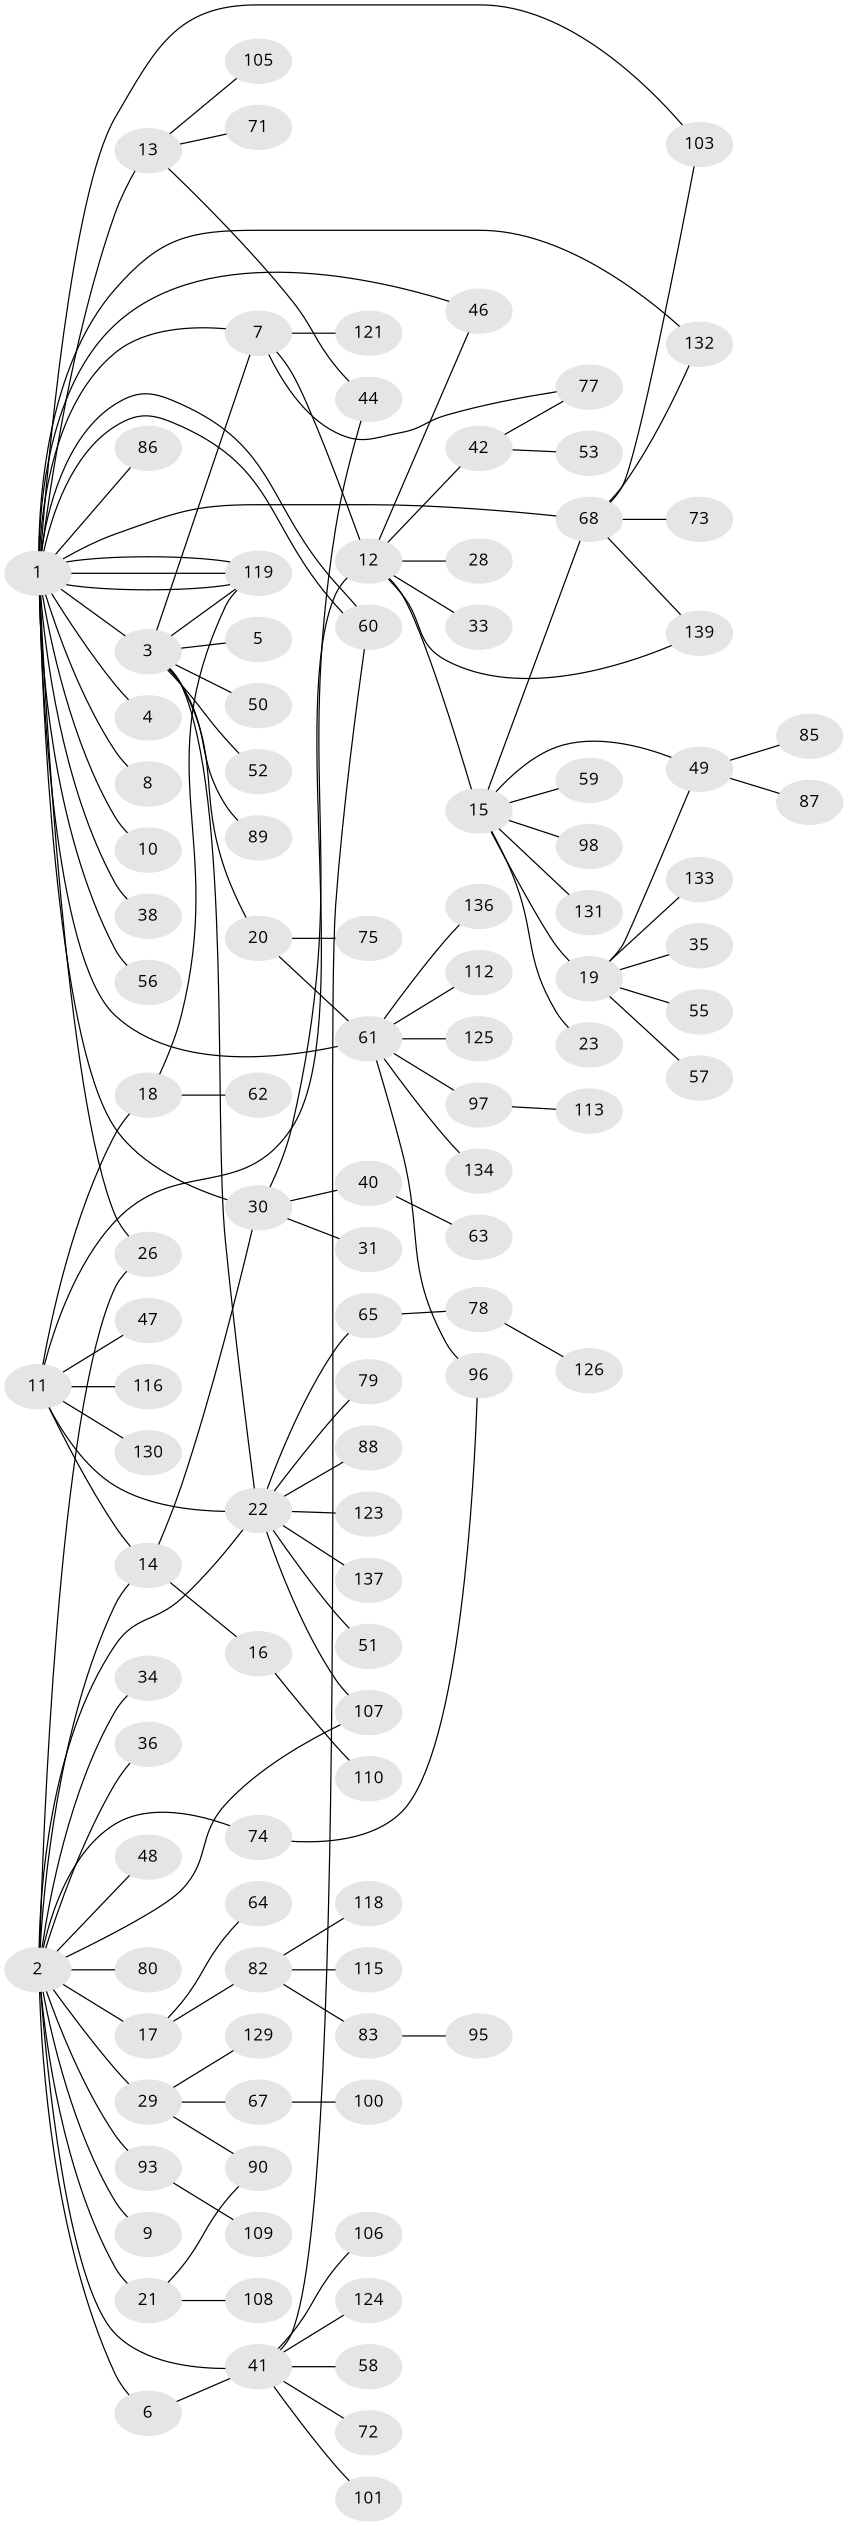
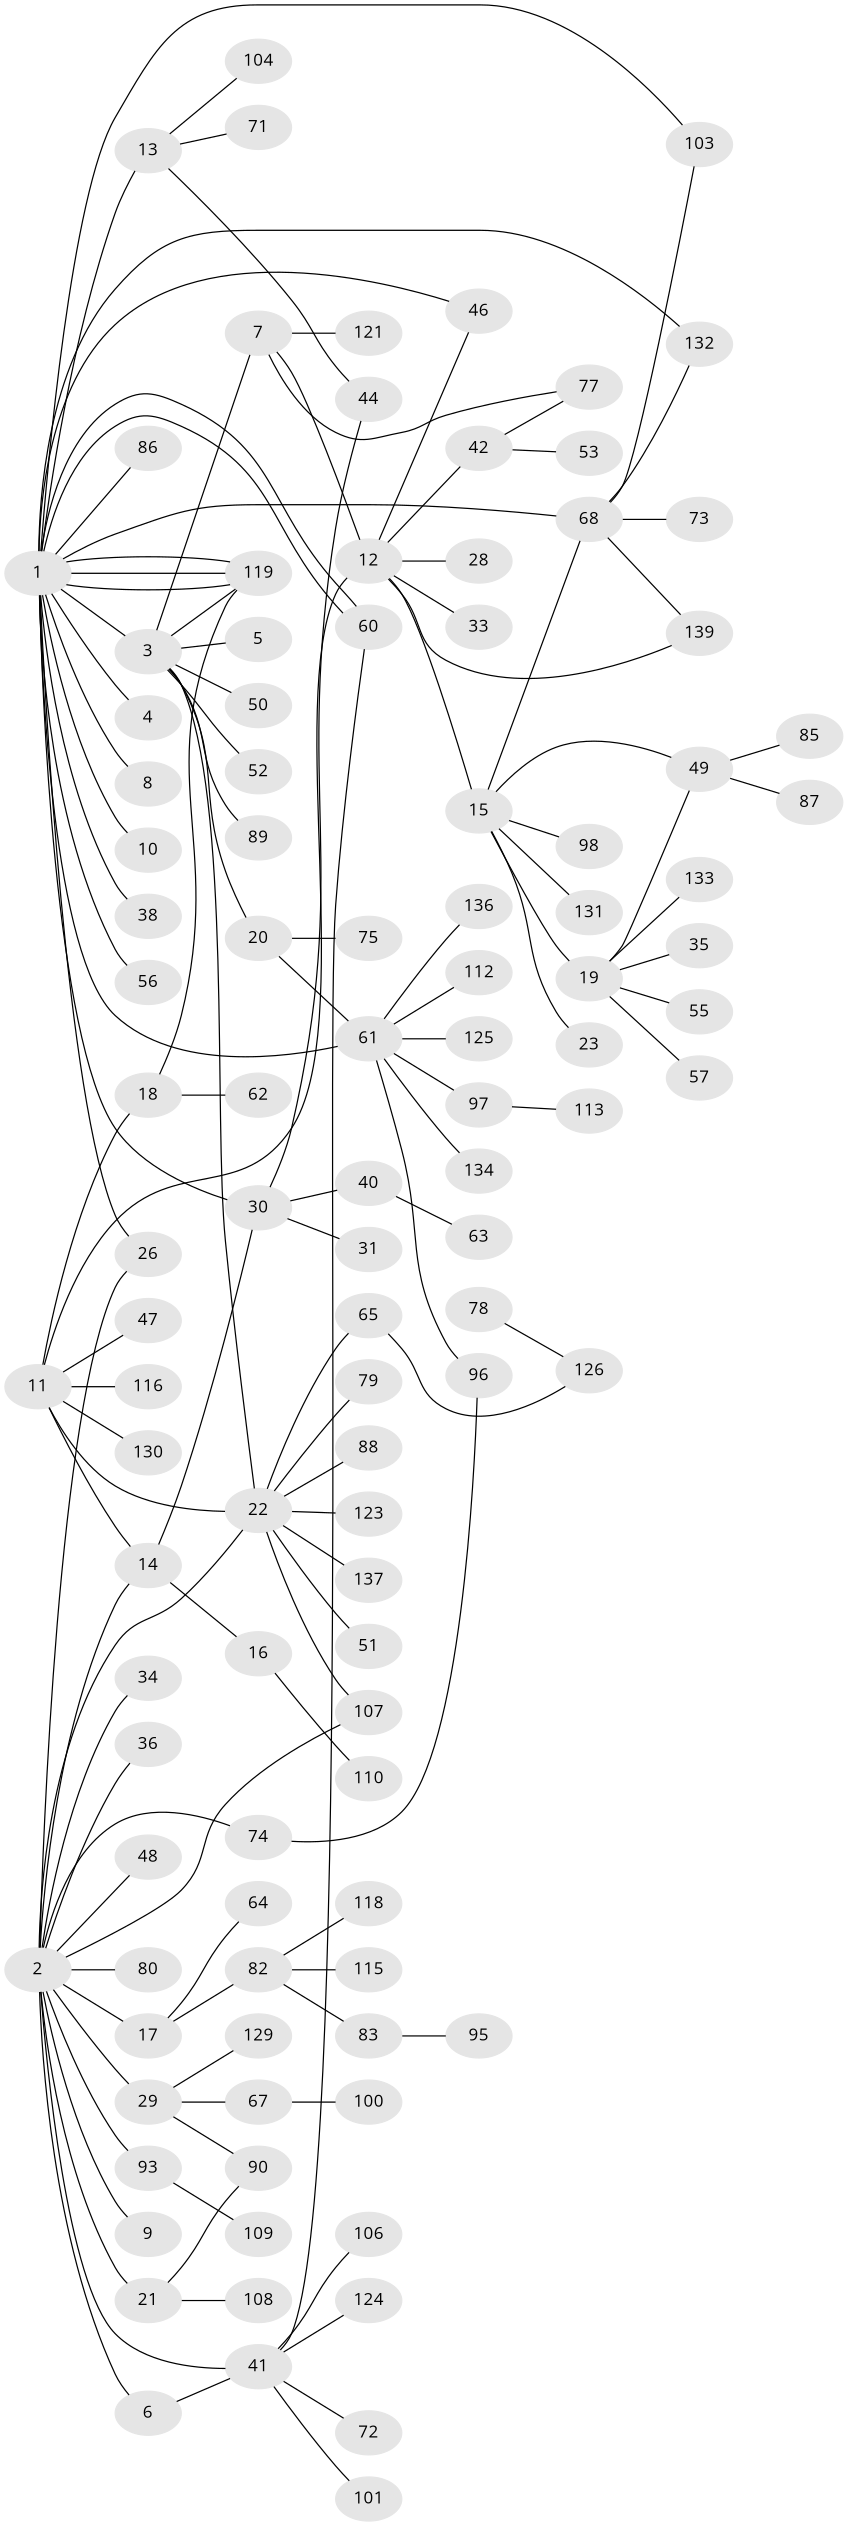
node "105": label "105" -> "104"
edge "7" -- "1": removed
node "59": removed
edge "78" -- "65": now "126" -- "65"
node "58": removed
